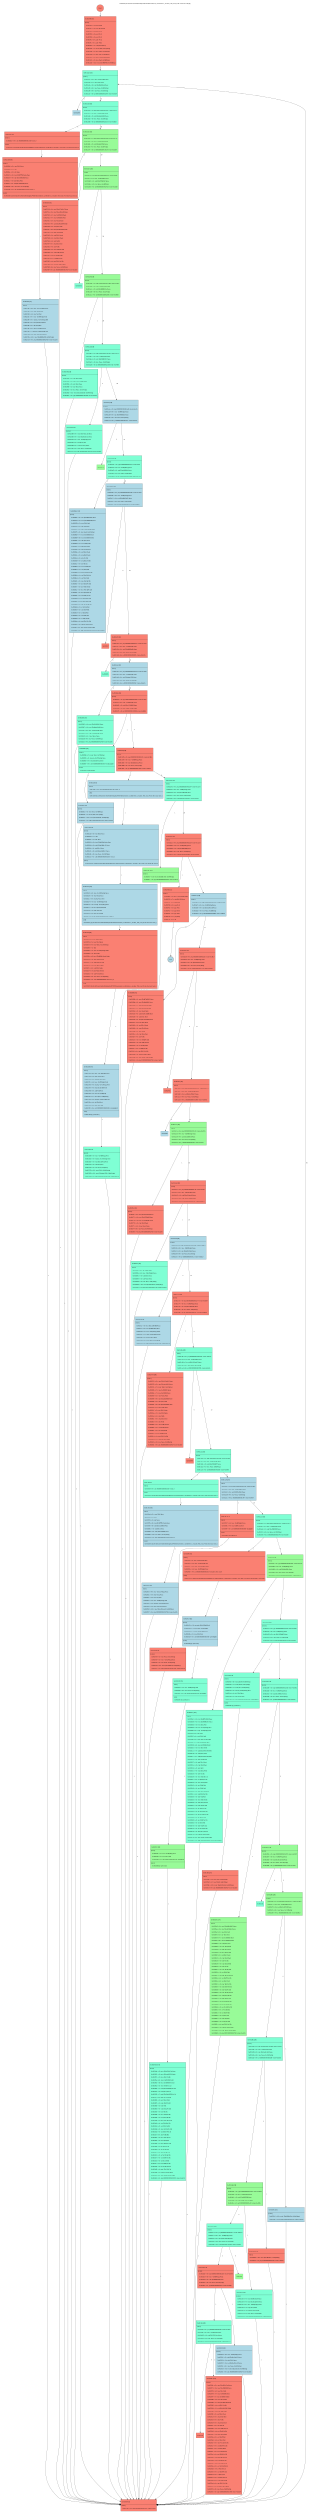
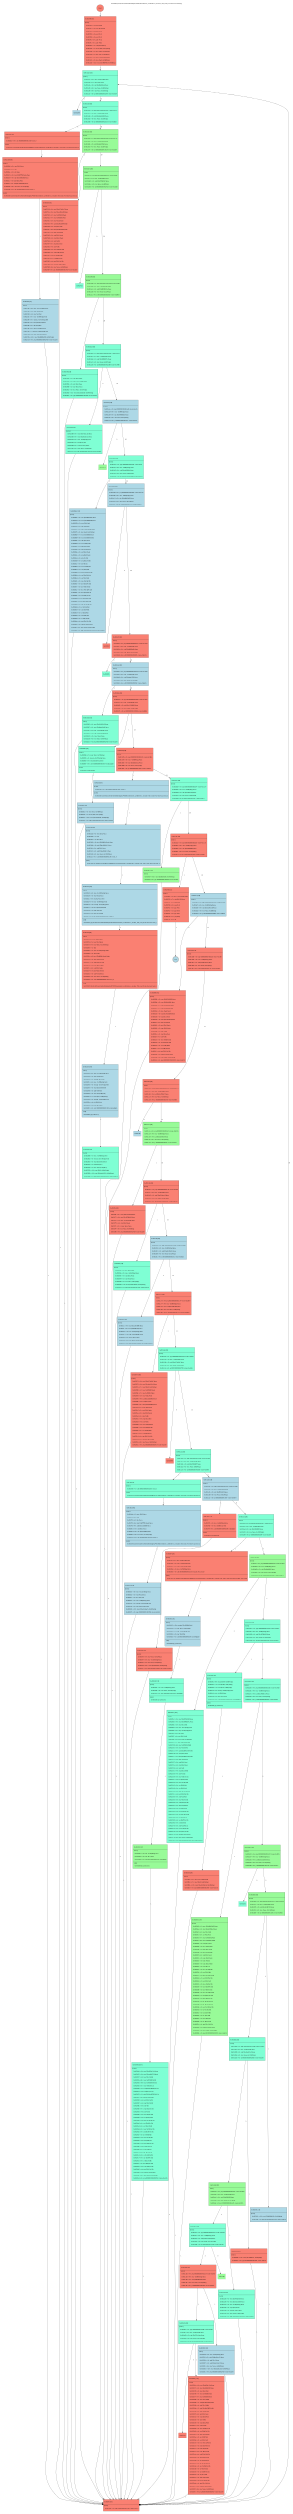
node "0x40273c": removed
